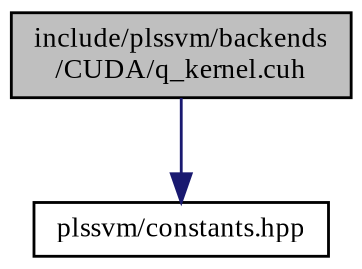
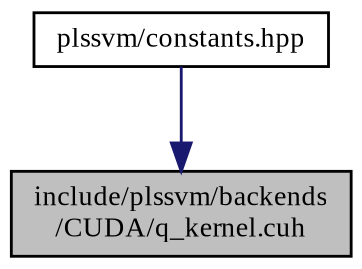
edge "include/plssvm/backends /CUDA/q_kernel.cuh" -> "plssvm/constants.hpp": reversed
